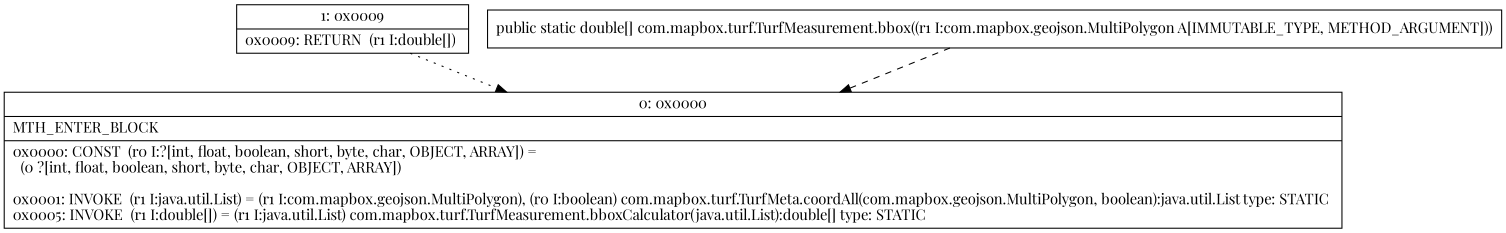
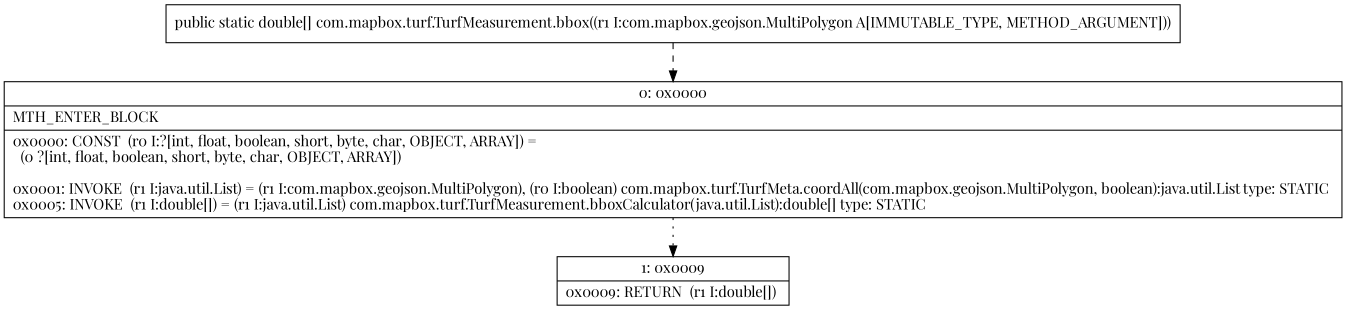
edge "1: 0x0009" -> "0: 0x0000": reversed
